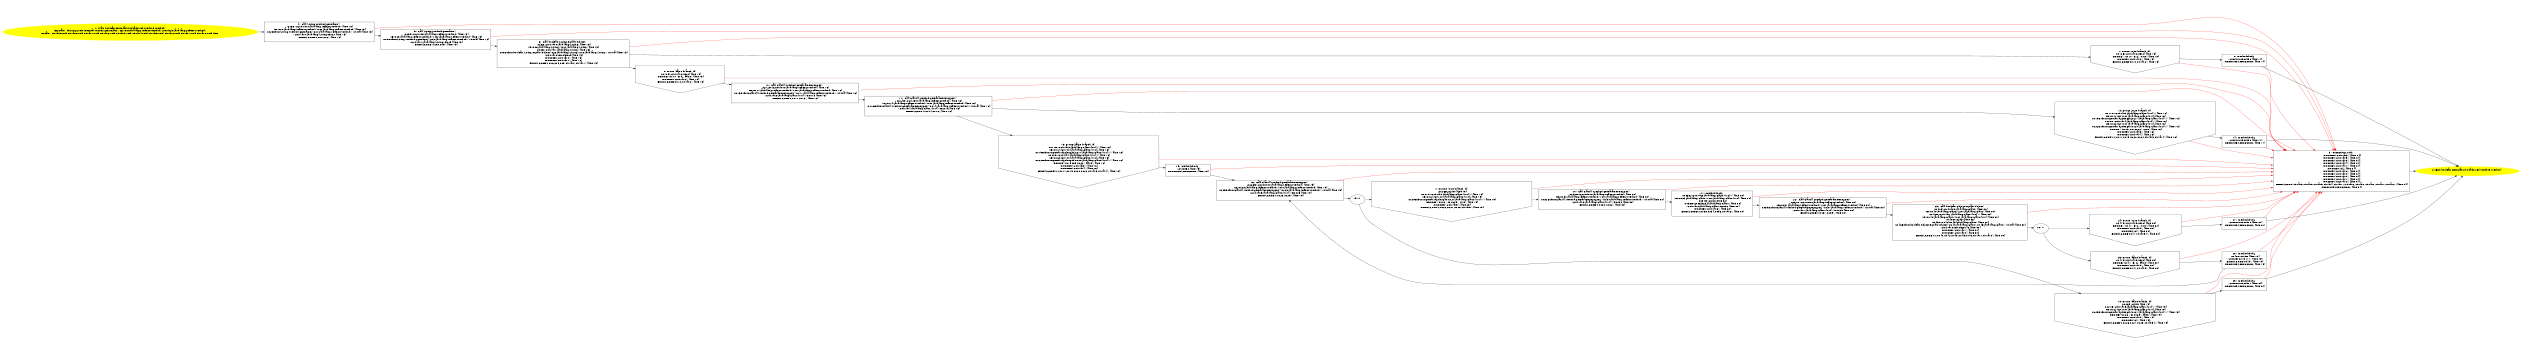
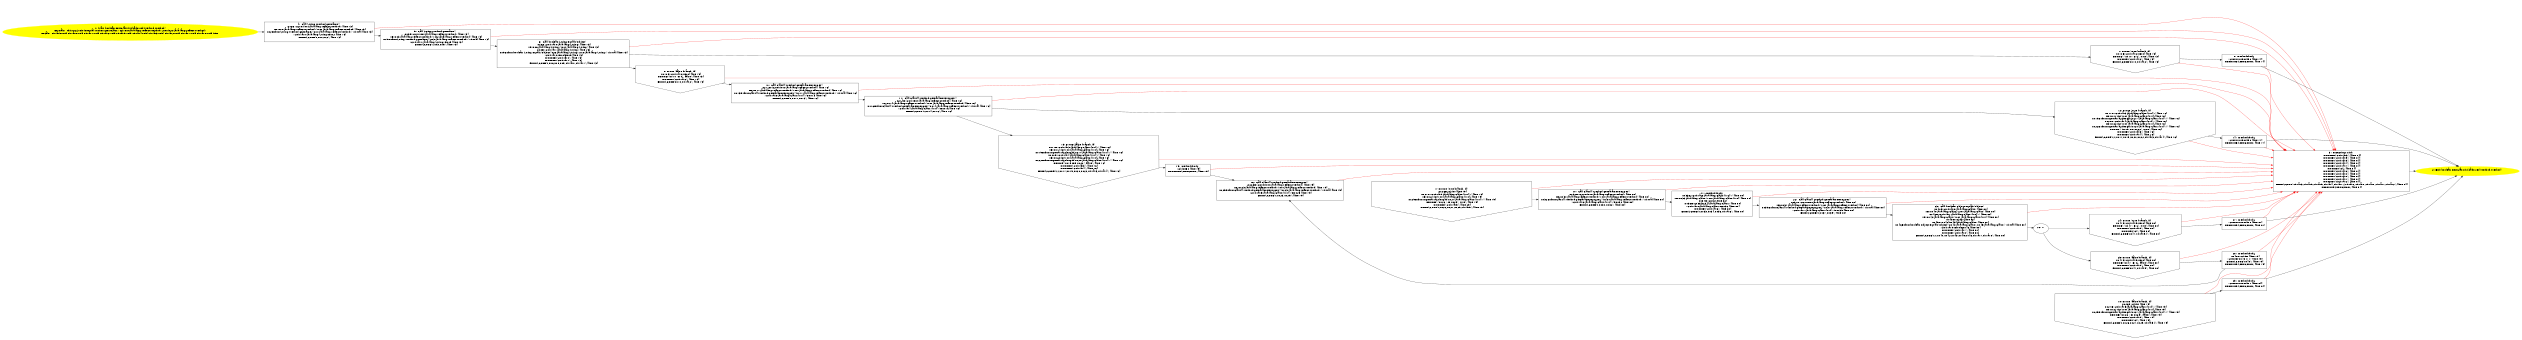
node "19: +": removed
